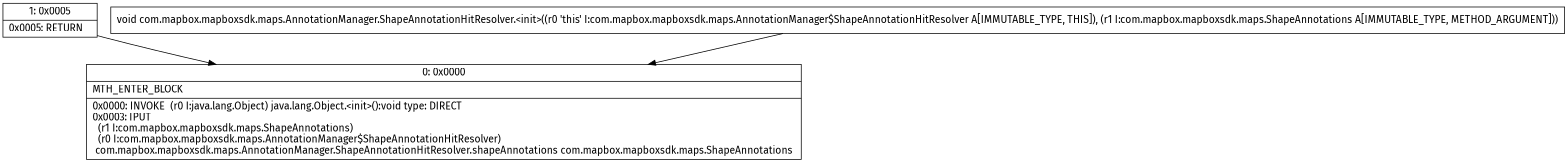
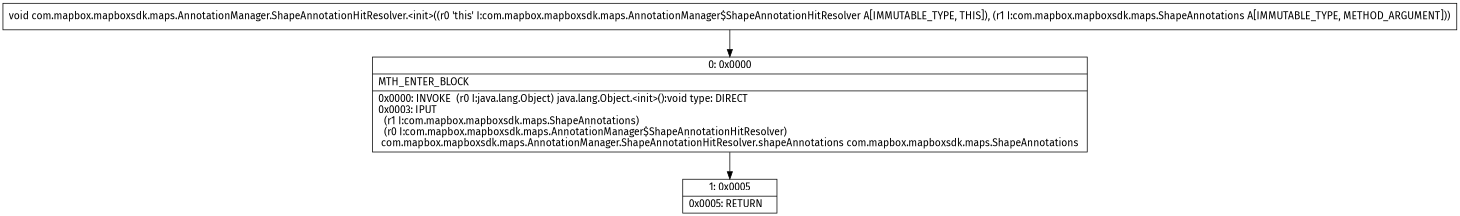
edge "1: 0x0005" -> "0: 0x0000": reversed
